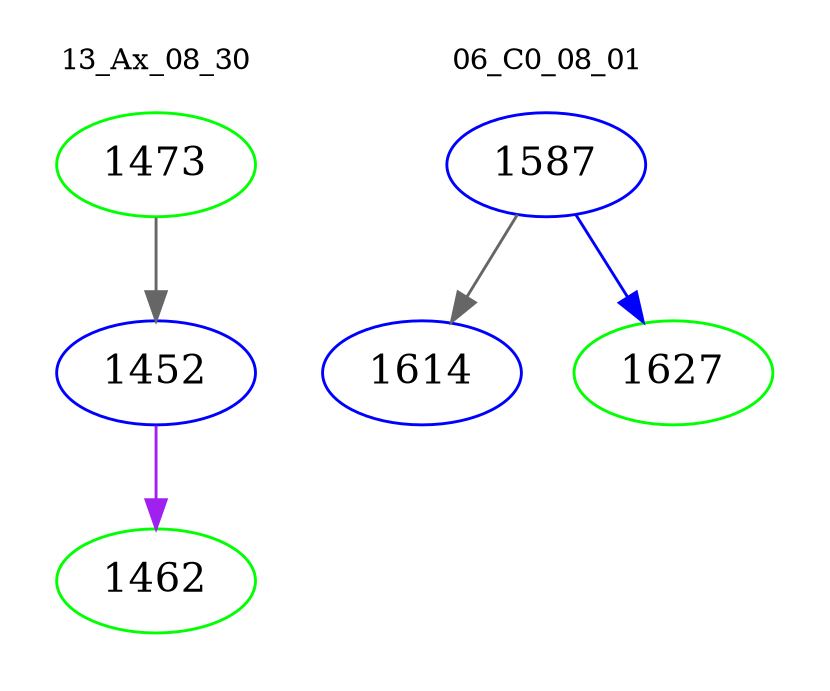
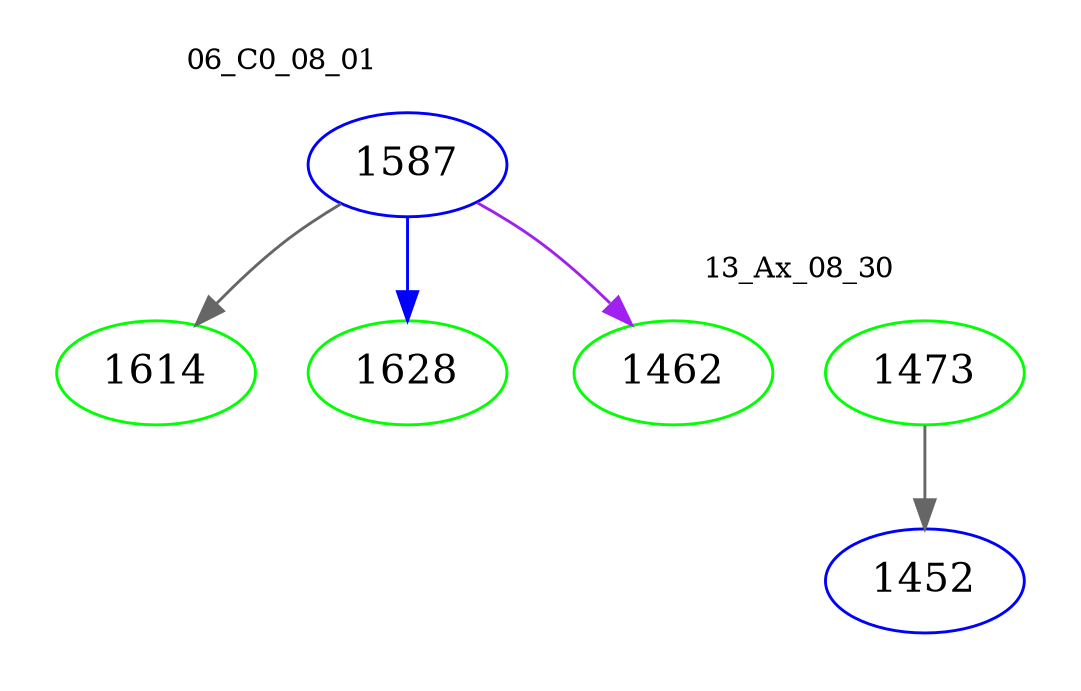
node "1614": color blue -> green
node "1627": label "1627" -> "1628"
edge "1452" -> "1462": now "1587" -> "1462"
